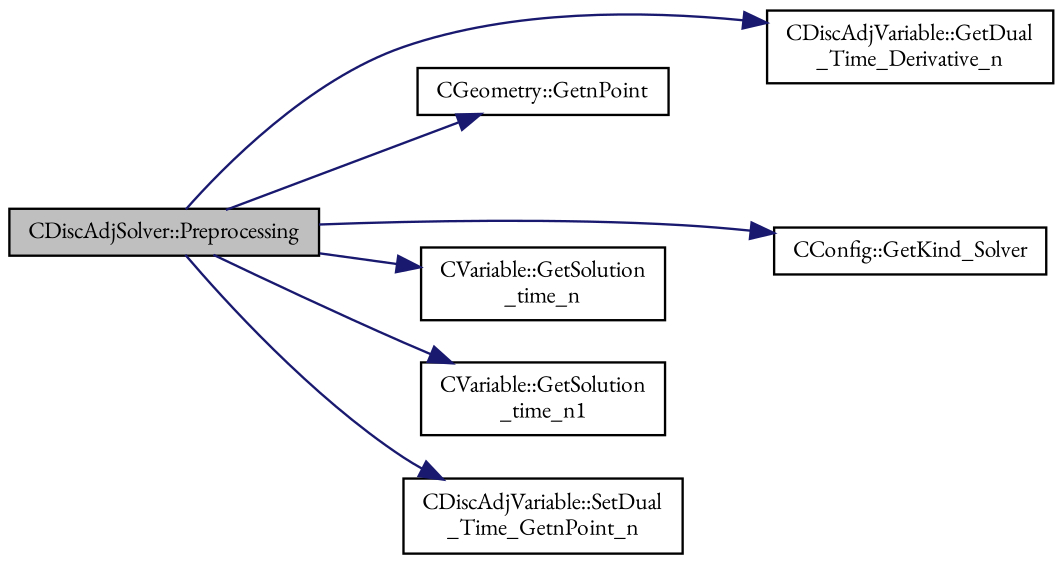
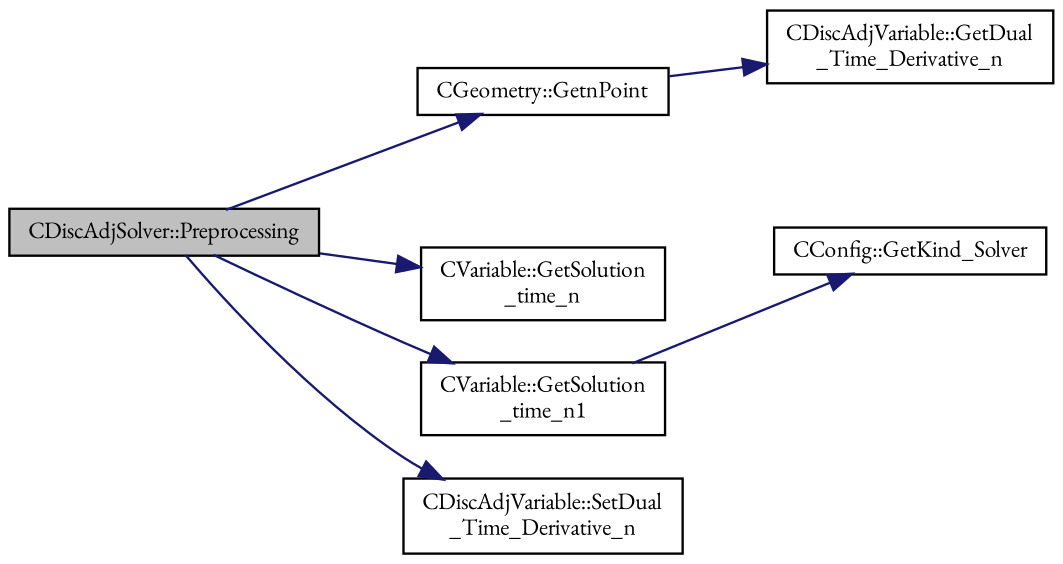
edge "CDiscAdjSolver::Preprocessing" -> "CDiscAdjVariable::GetDual _Time_Derivative_n": now "CGeometry::GetnPoint" -> "CDiscAdjVariable::GetDual _Time_Derivative_n"
edge "CDiscAdjSolver::Preprocessing" -> "CConfig::GetKind_Solver": now "CVariable::GetSolution _time_n1" -> "CConfig::GetKind_Solver"
node "CDiscAdjVariable::SetDual _Time_GetnPoint_n": label "CDiscAdjVariable::SetDual _Time_GetnPoint_n" -> "CDiscAdjVariable::SetDual _Time_Derivative_n"
